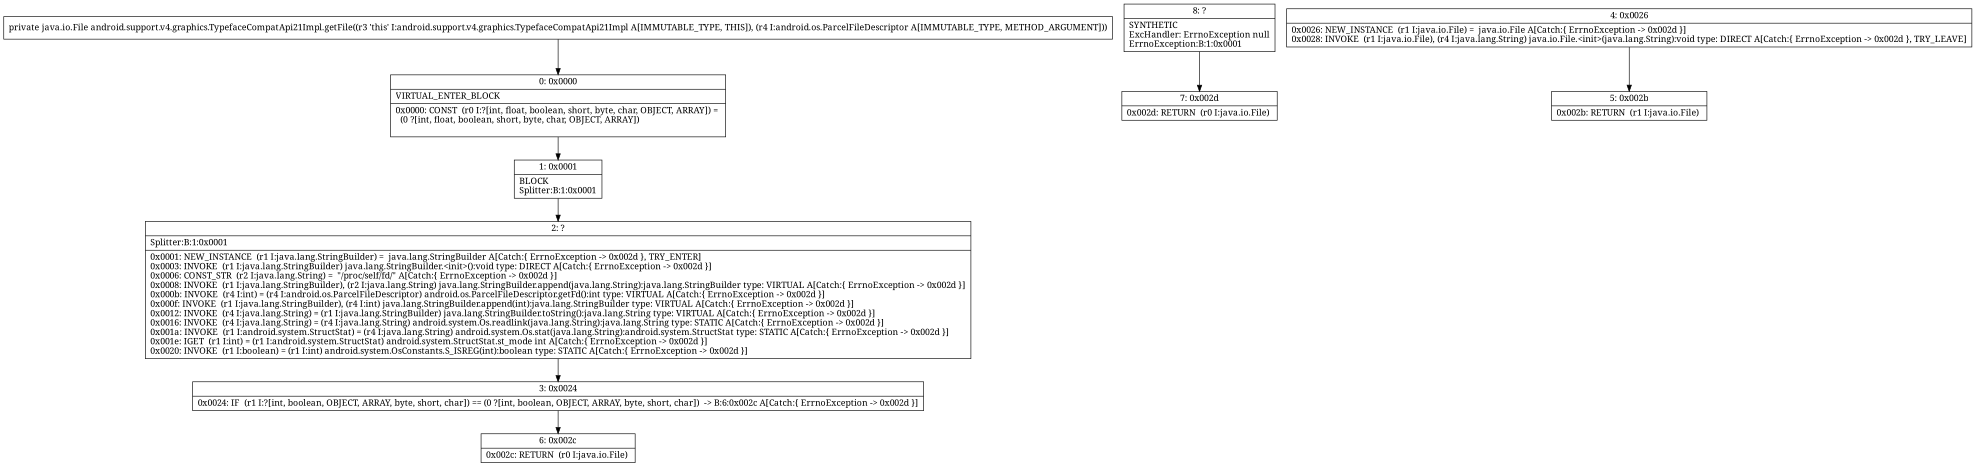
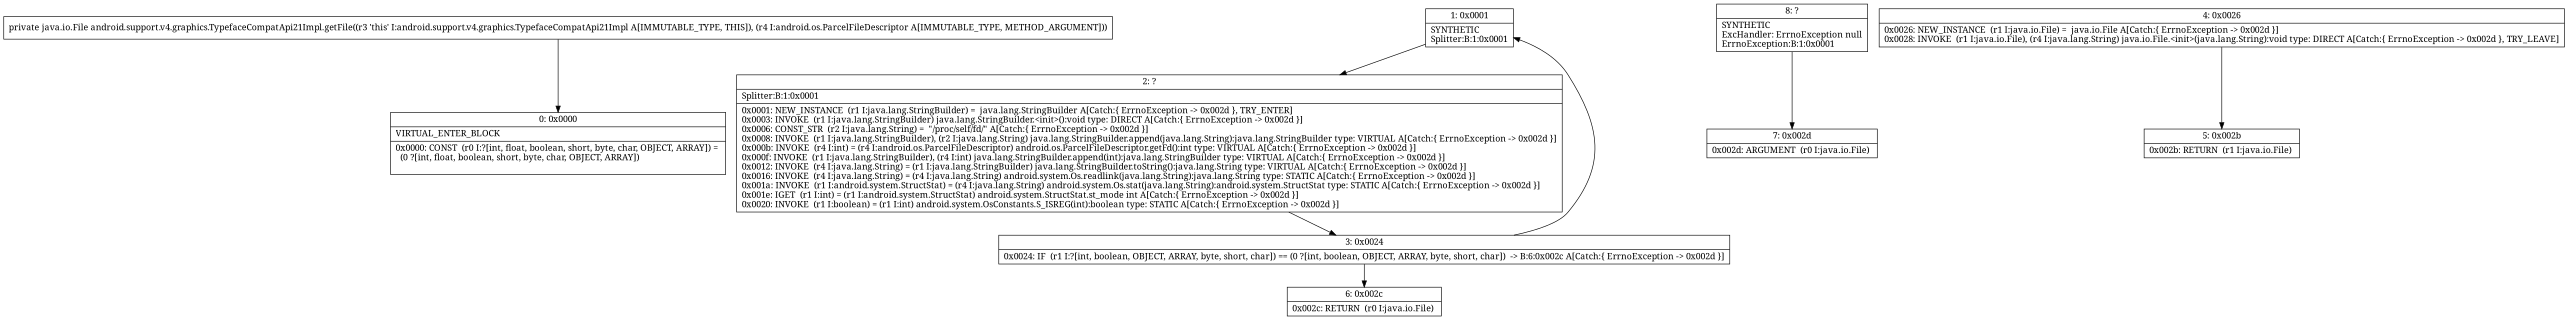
node "7: 0x002d": text "0x002d: RETURN  (r0 I:java.io.File)" -> "0x002d: ARGUMENT  (r0 I:java.io.File)"
edge "0: 0x0000" -> "1: 0x0001": now "3: 0x0024" -> "1: 0x0001"
node "1: 0x0001": text "BLOCK" -> "SYNTHETIC"
